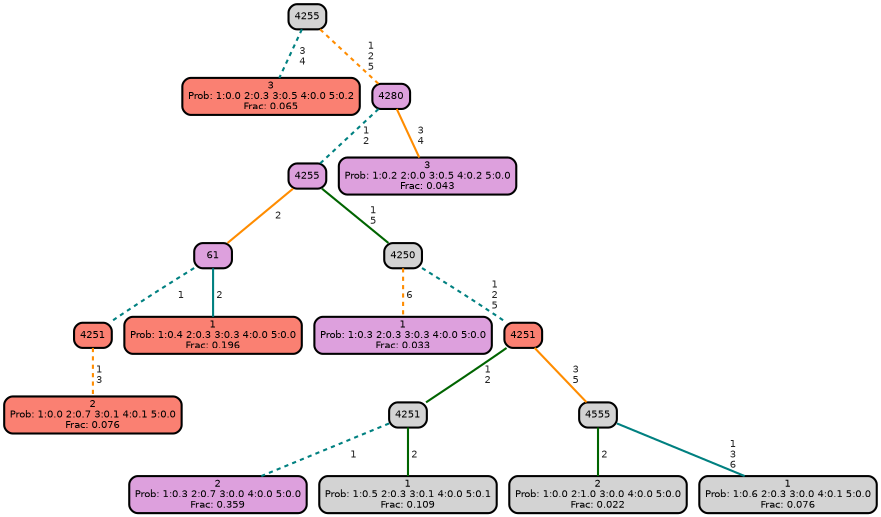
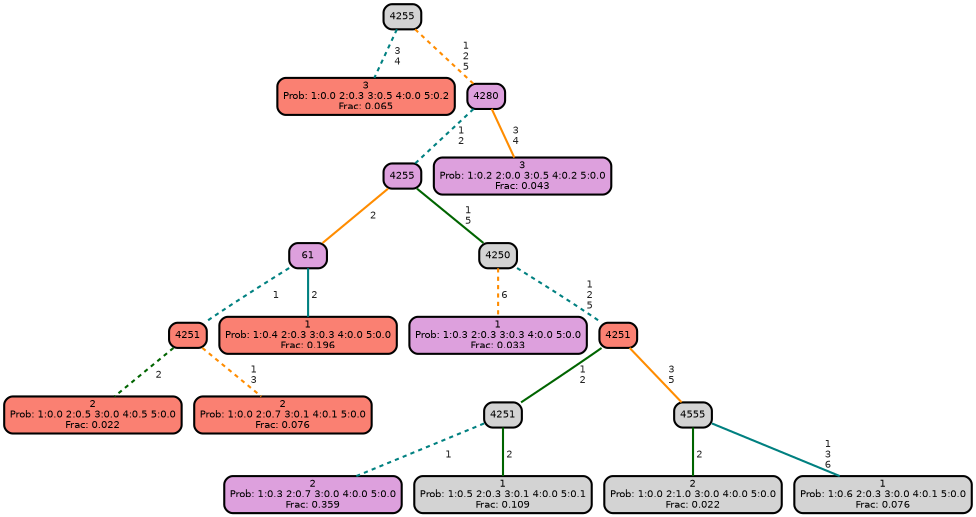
node "2 Prob: 1:0.0 2:0.5 3:0.0 4:0.5 5:0.0 Frac: 0.022": added
